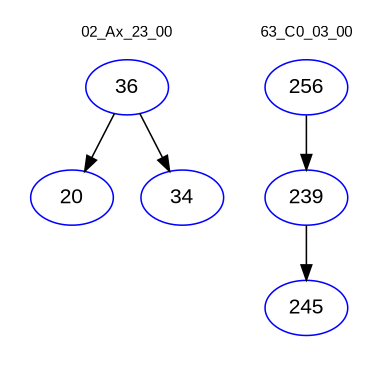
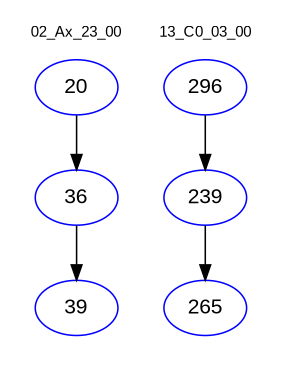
cluster "63_C0_03_00": label "63_C0_03_00" -> "13_C0_03_00"
node "256": label "256" -> "296"
edge "36" -> "20": reversed
node "34": label "34" -> "39"
node "245": label "245" -> "265"
